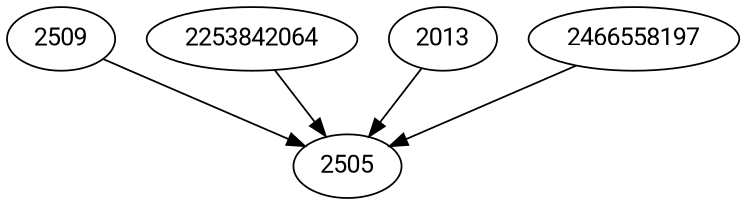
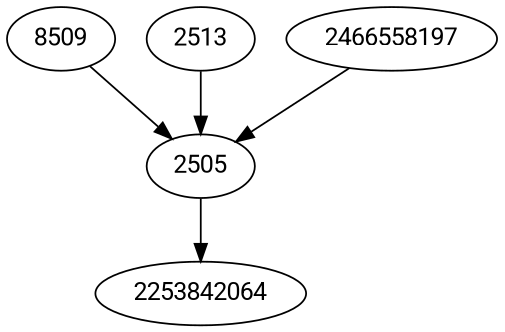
node "2509": label "2509" -> "8509"
node "2013": label "2013" -> "2513"
edge "2253842064" -> "2505": reversed
